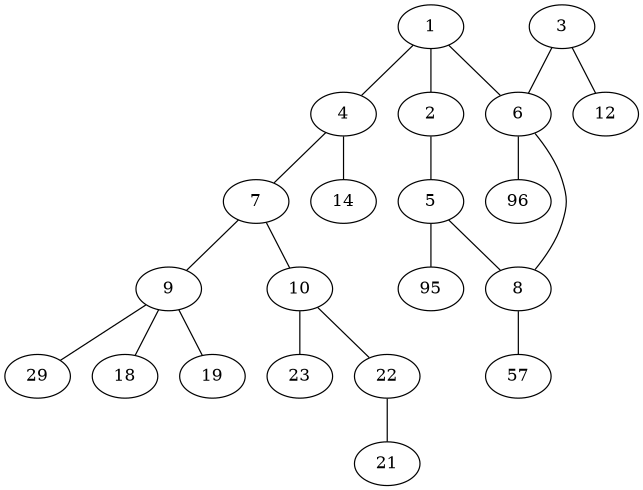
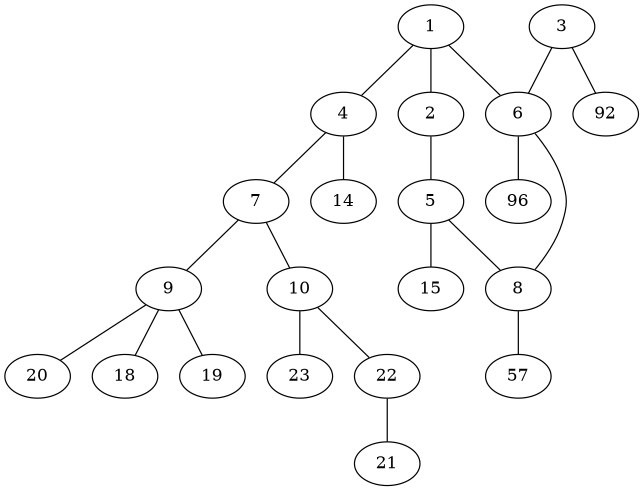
node "12": label "12" -> "92"
node "95": label "95" -> "15"
node "29": label "29" -> "20"
